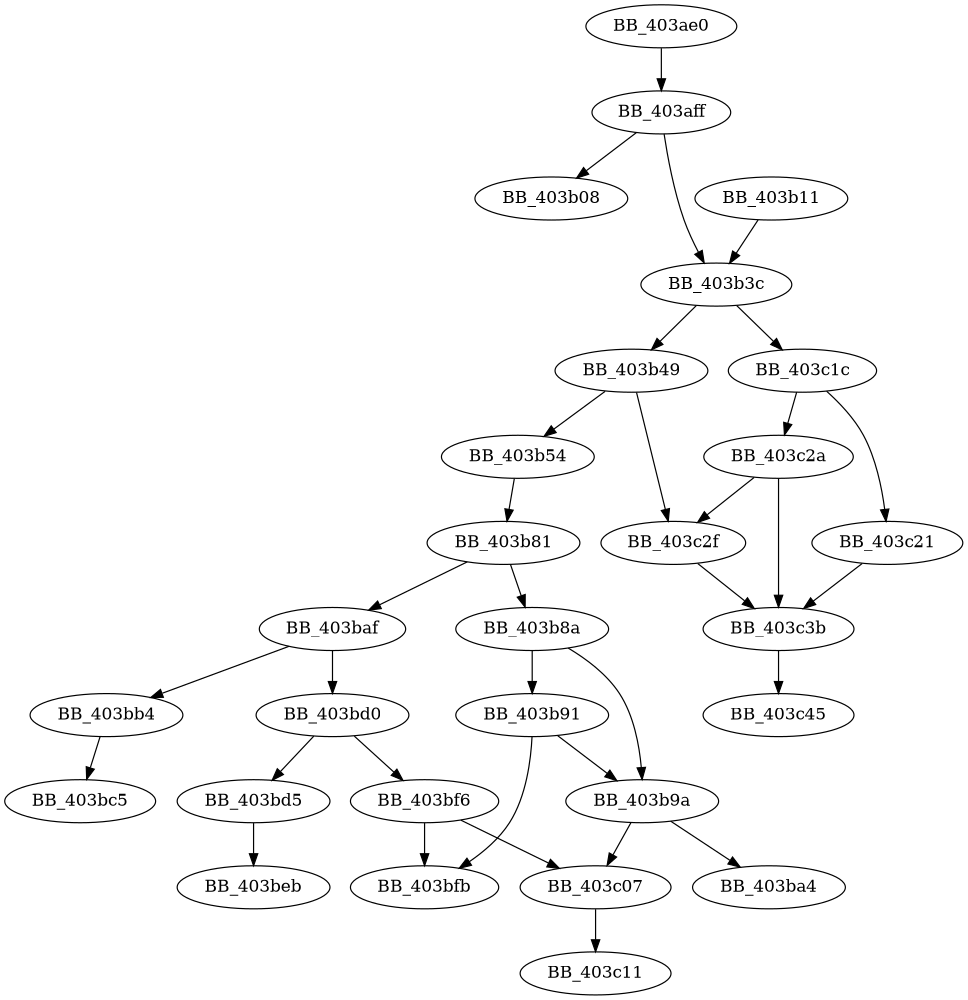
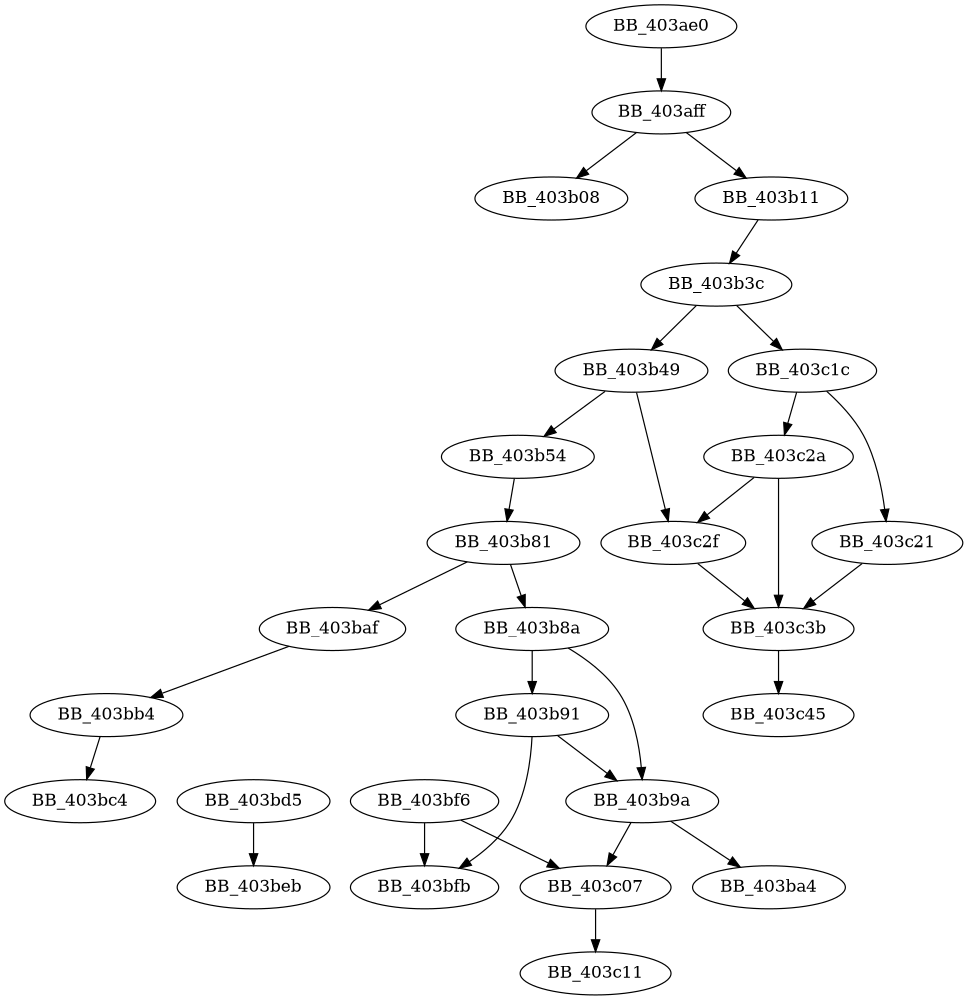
edge "BB_403aff" -> "BB_403b3c": now "BB_403aff" -> "BB_403b11"
node "BB_403bd0": removed
node "BB_403bc5": label "BB_403bc5" -> "BB_403bc4"
